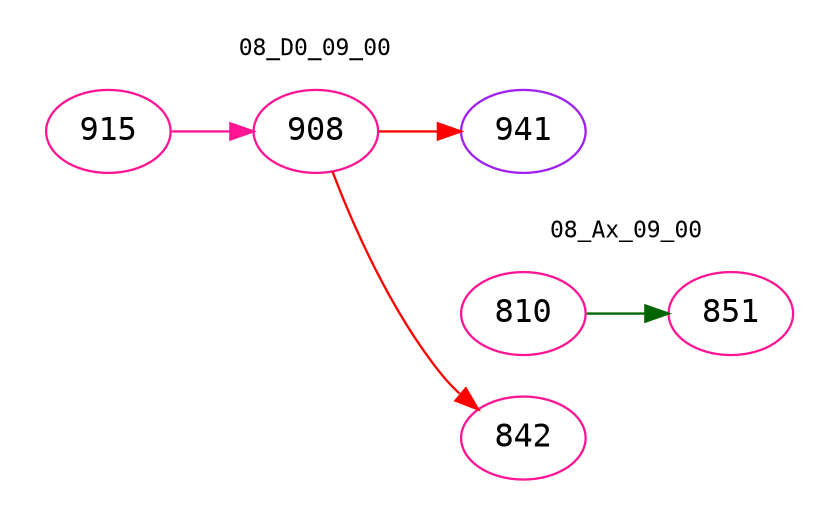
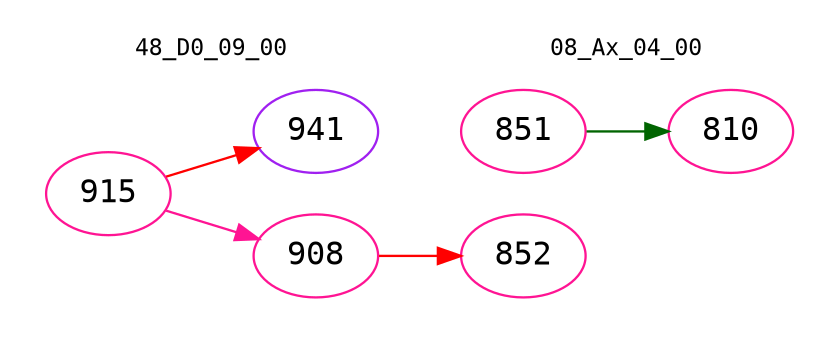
cluster "08_D0_09_00": label "08_D0_09_00" -> "48_D0_09_00"
edge "908" -> "941": now "915" -> "941"
cluster "08_Ax_09_00": label "08_Ax_09_00" -> "08_Ax_04_00"
edge "810" -> "851": reversed
node "842": label "842" -> "852"
